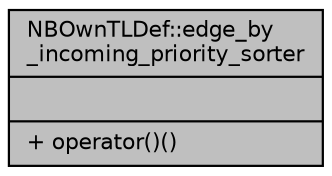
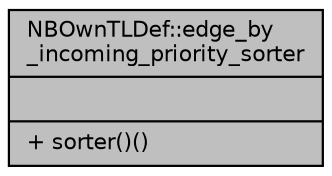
node "NBOwnTLDef::edge_by": text "+ operator()()" -> "+ sorter()()"
